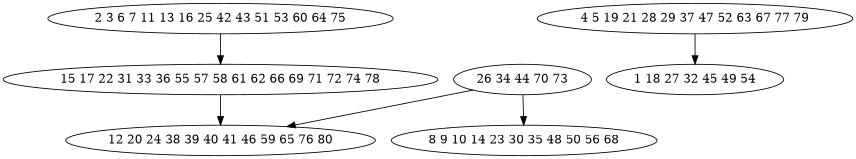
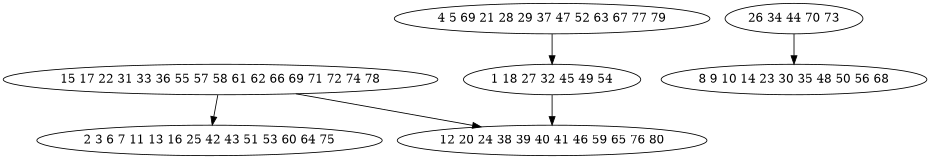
node "4 5 19 21 28 29 37 47 52 63 67 77 79": label "4 5 19 21 28 29 37 47 52 63 67 77 79" -> "4 5 69 21 28 29 37 47 52 63 67 77 79"
edge "2 3 6 7 11 13 16 25 42 43 51 53 60 64 75" -> "15 17 22 31 33 36 55 57 58 61 62 66 69 71 72 74 78": reversed
edge "26 34 44 70 73" -> "12 20 24 38 39 40 41 46 59 65 76 80": now "1 18 27 32 45 49 54" -> "12 20 24 38 39 40 41 46 59 65 76 80"
